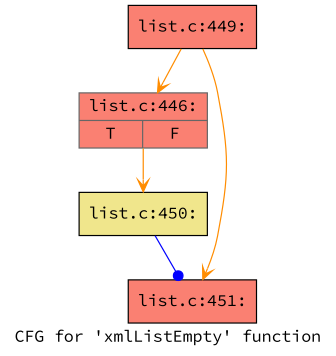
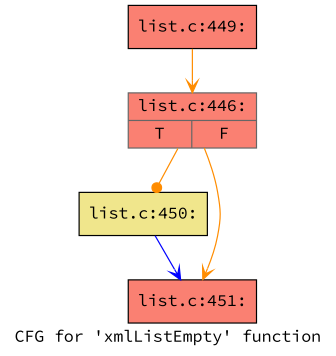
edge "list.c:449:" -> "list.c:451:": now "list.c:446:" -> "list.c:451:"
edge "list.c:446:" -> "list.c:450:": arrowhead vee -> dot
edge "list.c:450:" -> "list.c:451:": arrowhead dot -> vee
